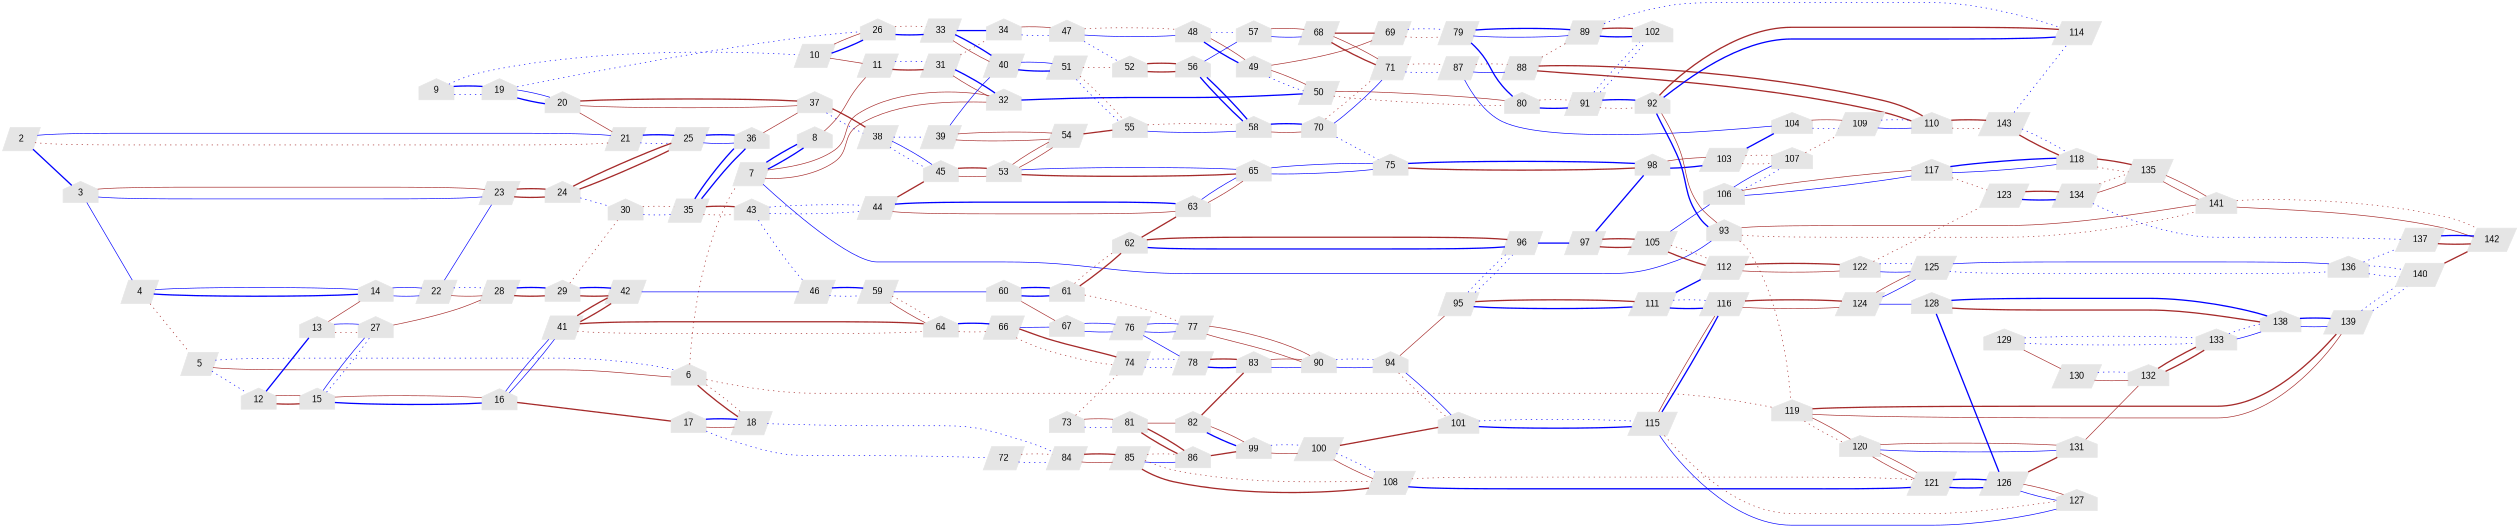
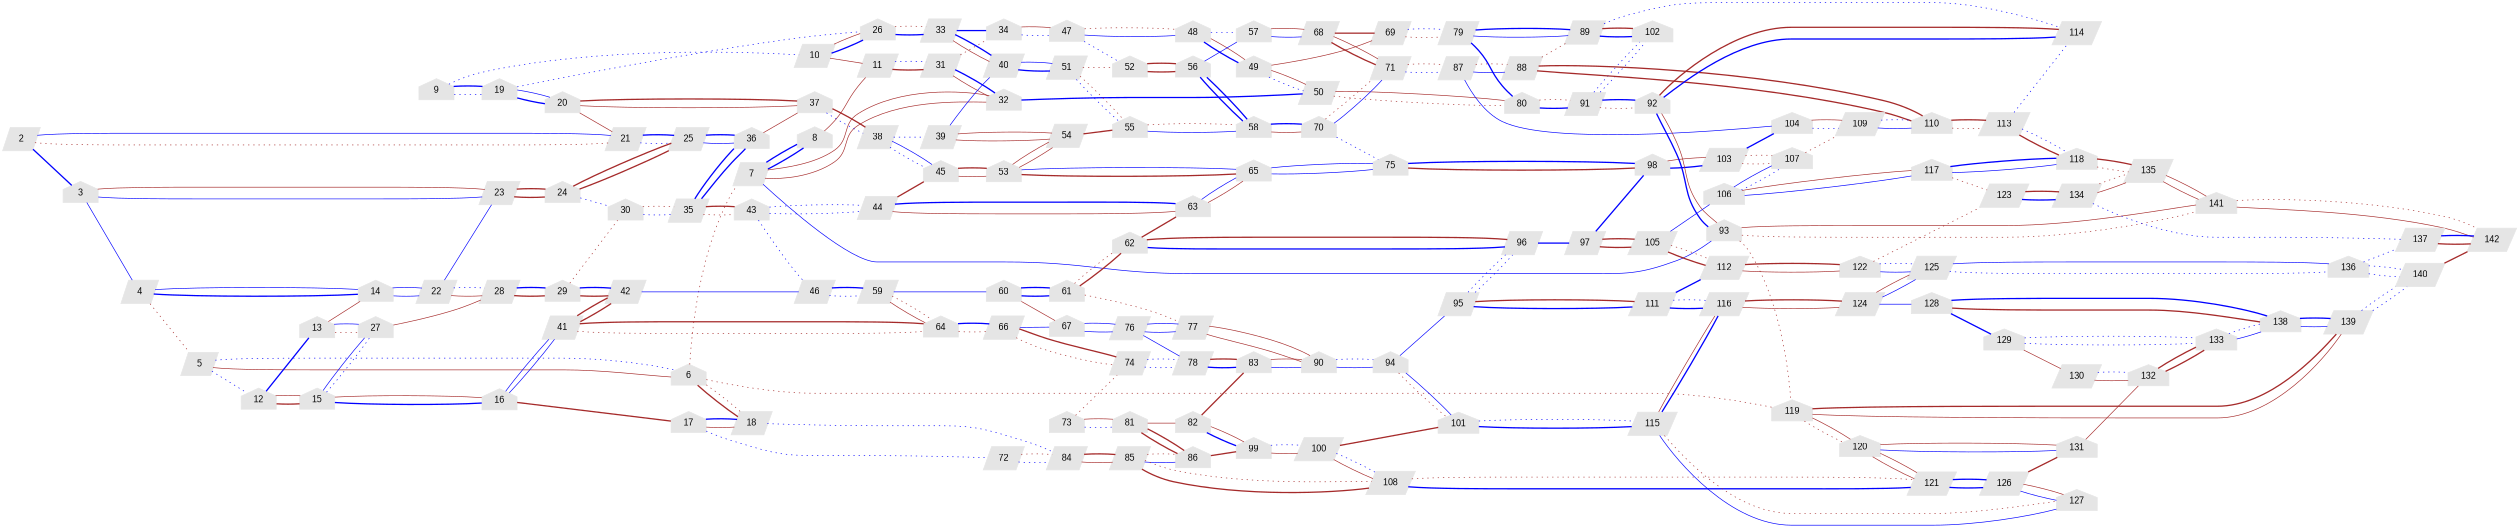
node "143": label "143" -> "113"
edge "95" -- "94": color brown -> blue
edge "128" -- "126": now "128" -- "129"
